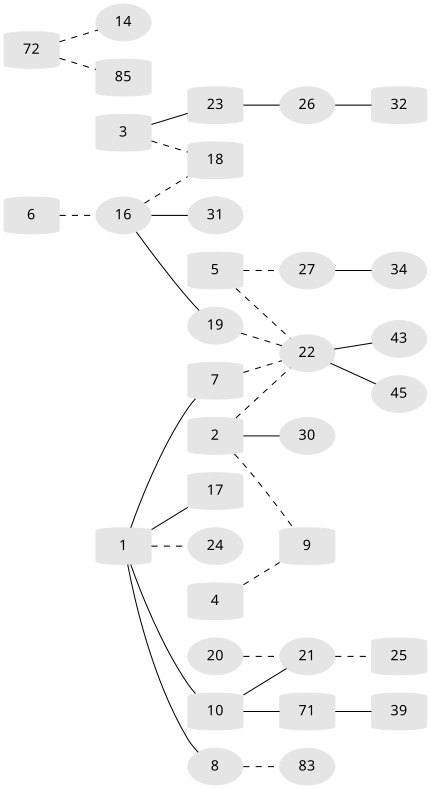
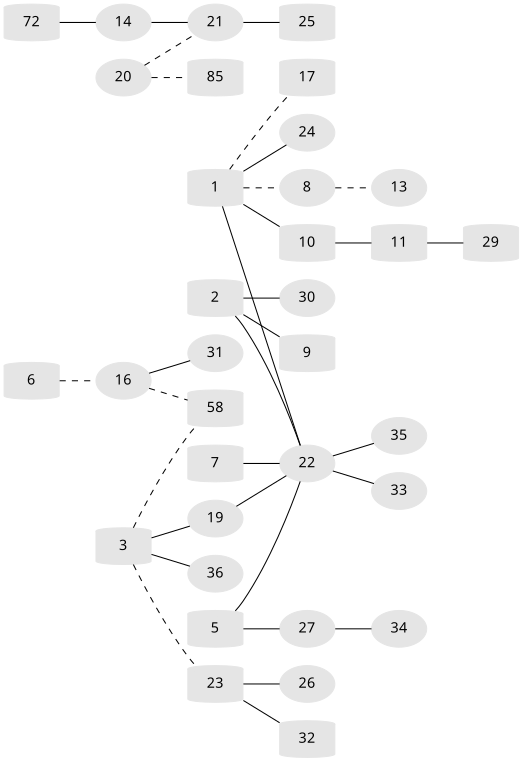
edge "14" -- "72": style dashed -> solid
edge "72" -- "85": now "20" -- "85"
edge "26" -- "32": now "23" -- "32"
edge "23" -- "3": style solid -> dashed
node "18": label "18" -> "58"
edge "5" -- "27": style dashed -> solid
edge "16" -- "19": now "3" -- "19"
edge "5" -- "22": style dashed -> solid
edge "19" -- "22": style dashed -> solid
node "43": label "43" -> "33"
edge "22" -- "7": style dashed -> solid
edge "22" -- "2": style dashed -> solid
node "45": label "45" -> "35"
edge "7" -- "1": now "22" -- "1"
edge "2" -- "9": style dashed -> solid
edge "17" -- "1": style solid -> dashed
edge "1" -- "24": style dashed -> solid
node "36": added
node "4": removed
edge "21" -- "25": style dashed -> solid
edge "1" -- "8": style solid -> dashed
edge "21" -- "10": now "21" -- "14"
node "71": label "71" -> "11"
node "39": label "39" -> "29"
node "83": label "83" -> "13"
